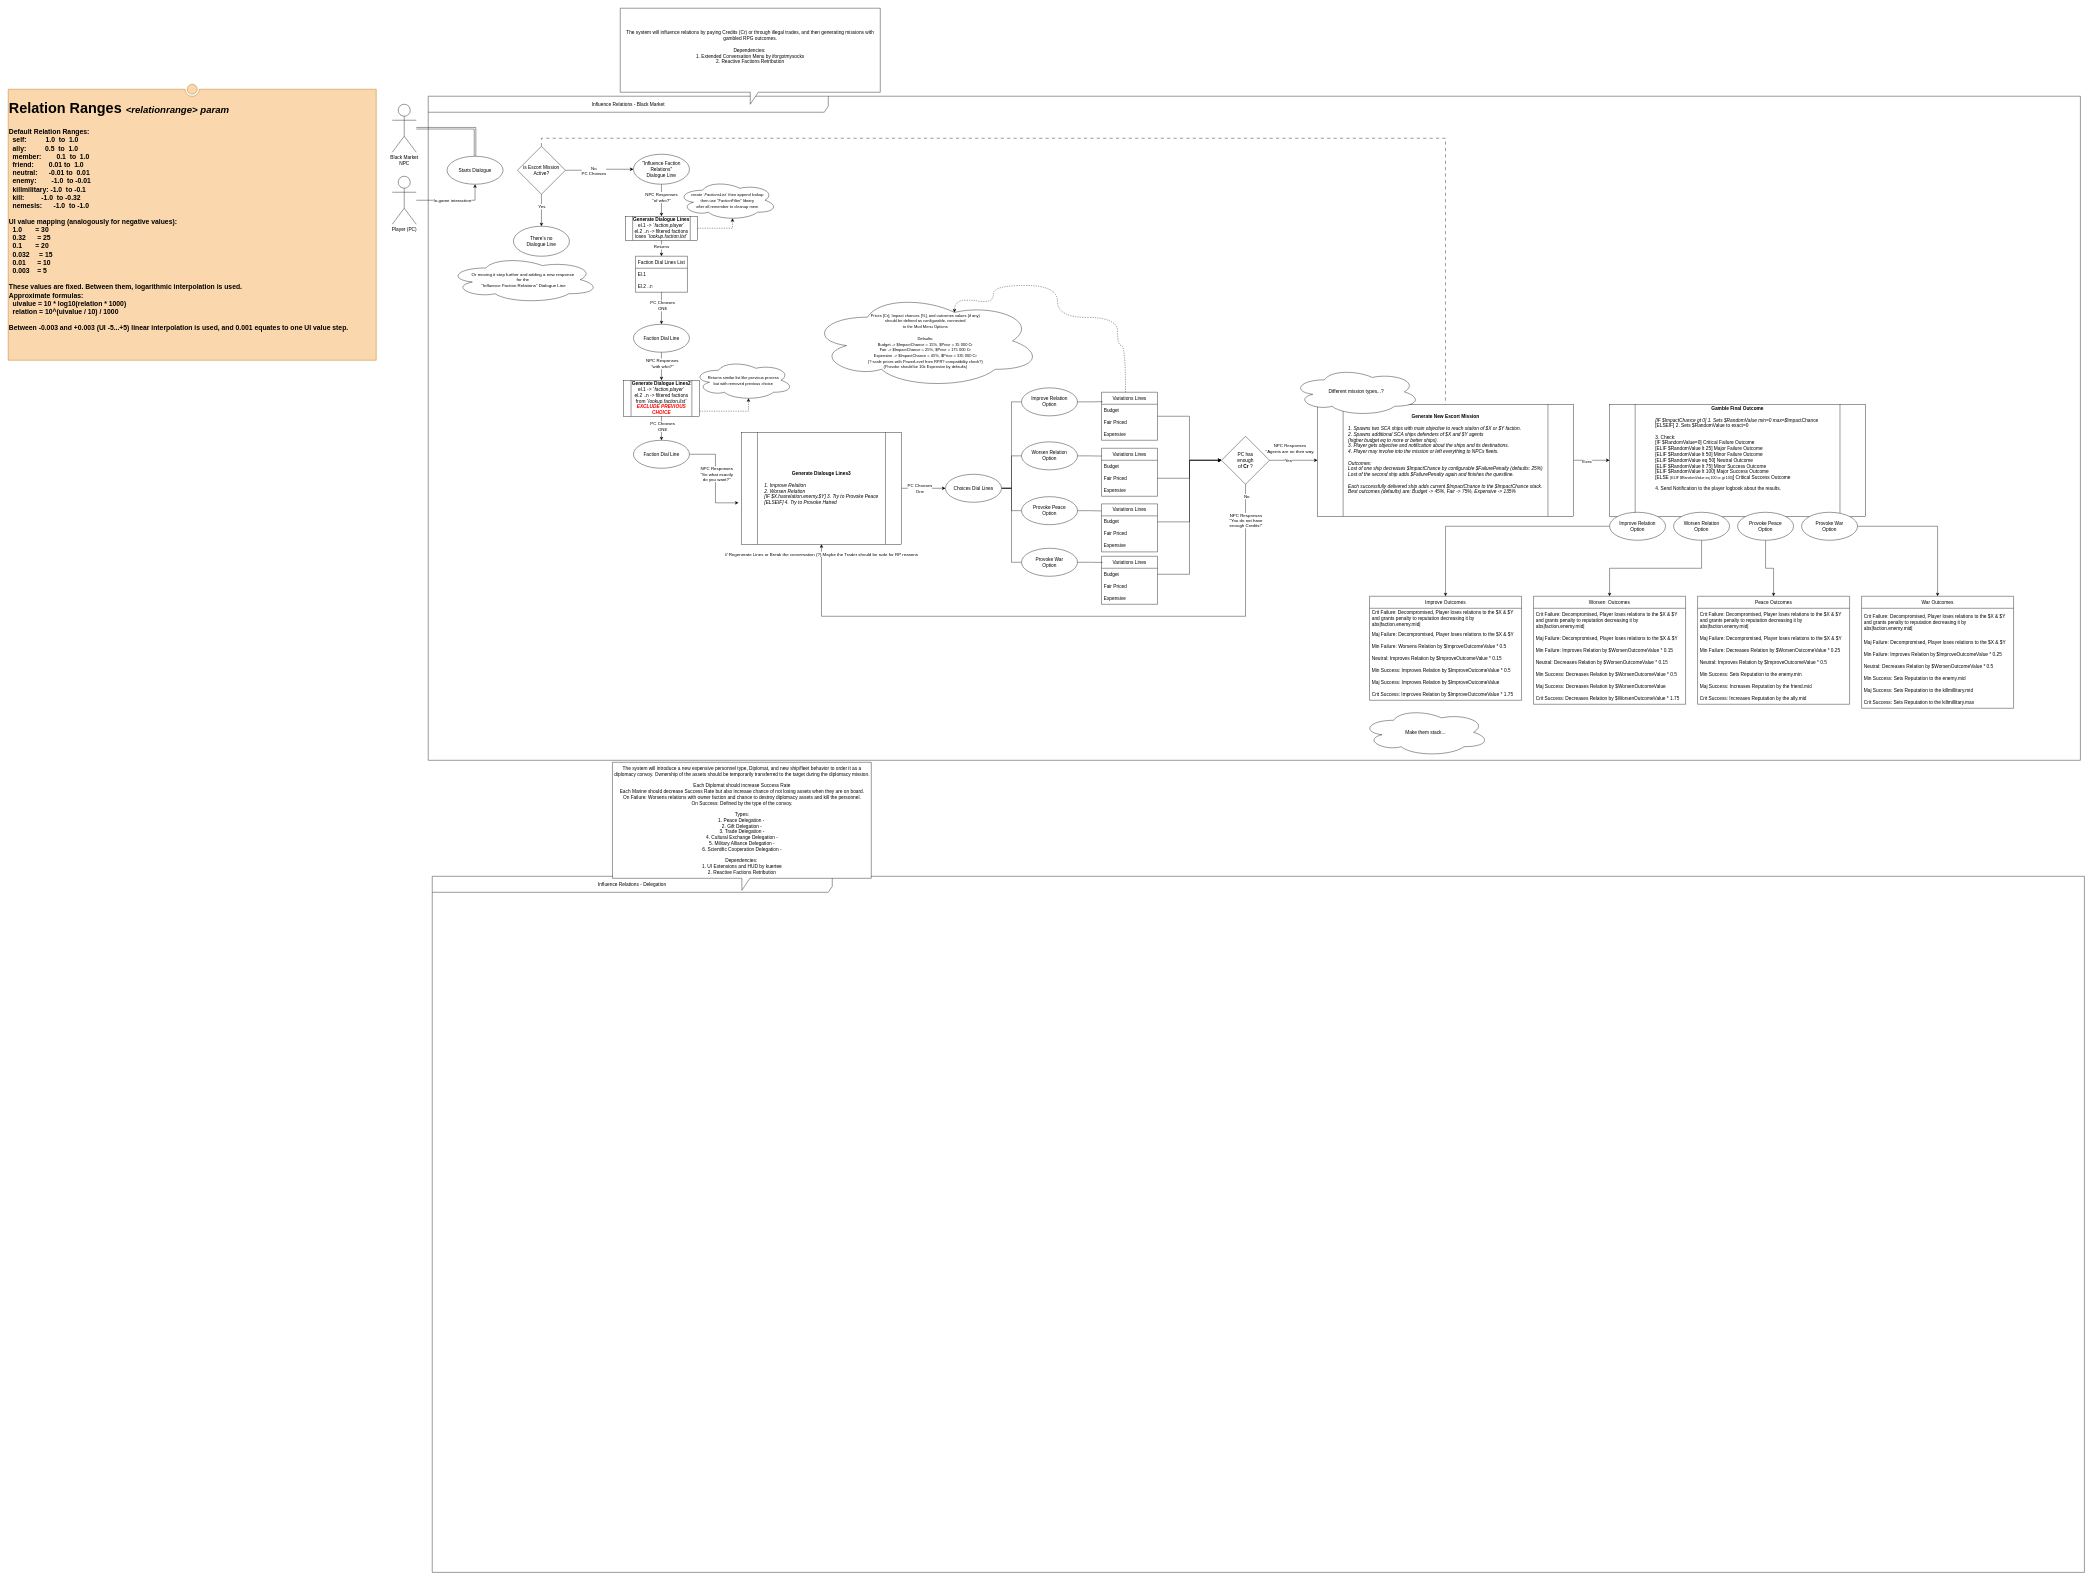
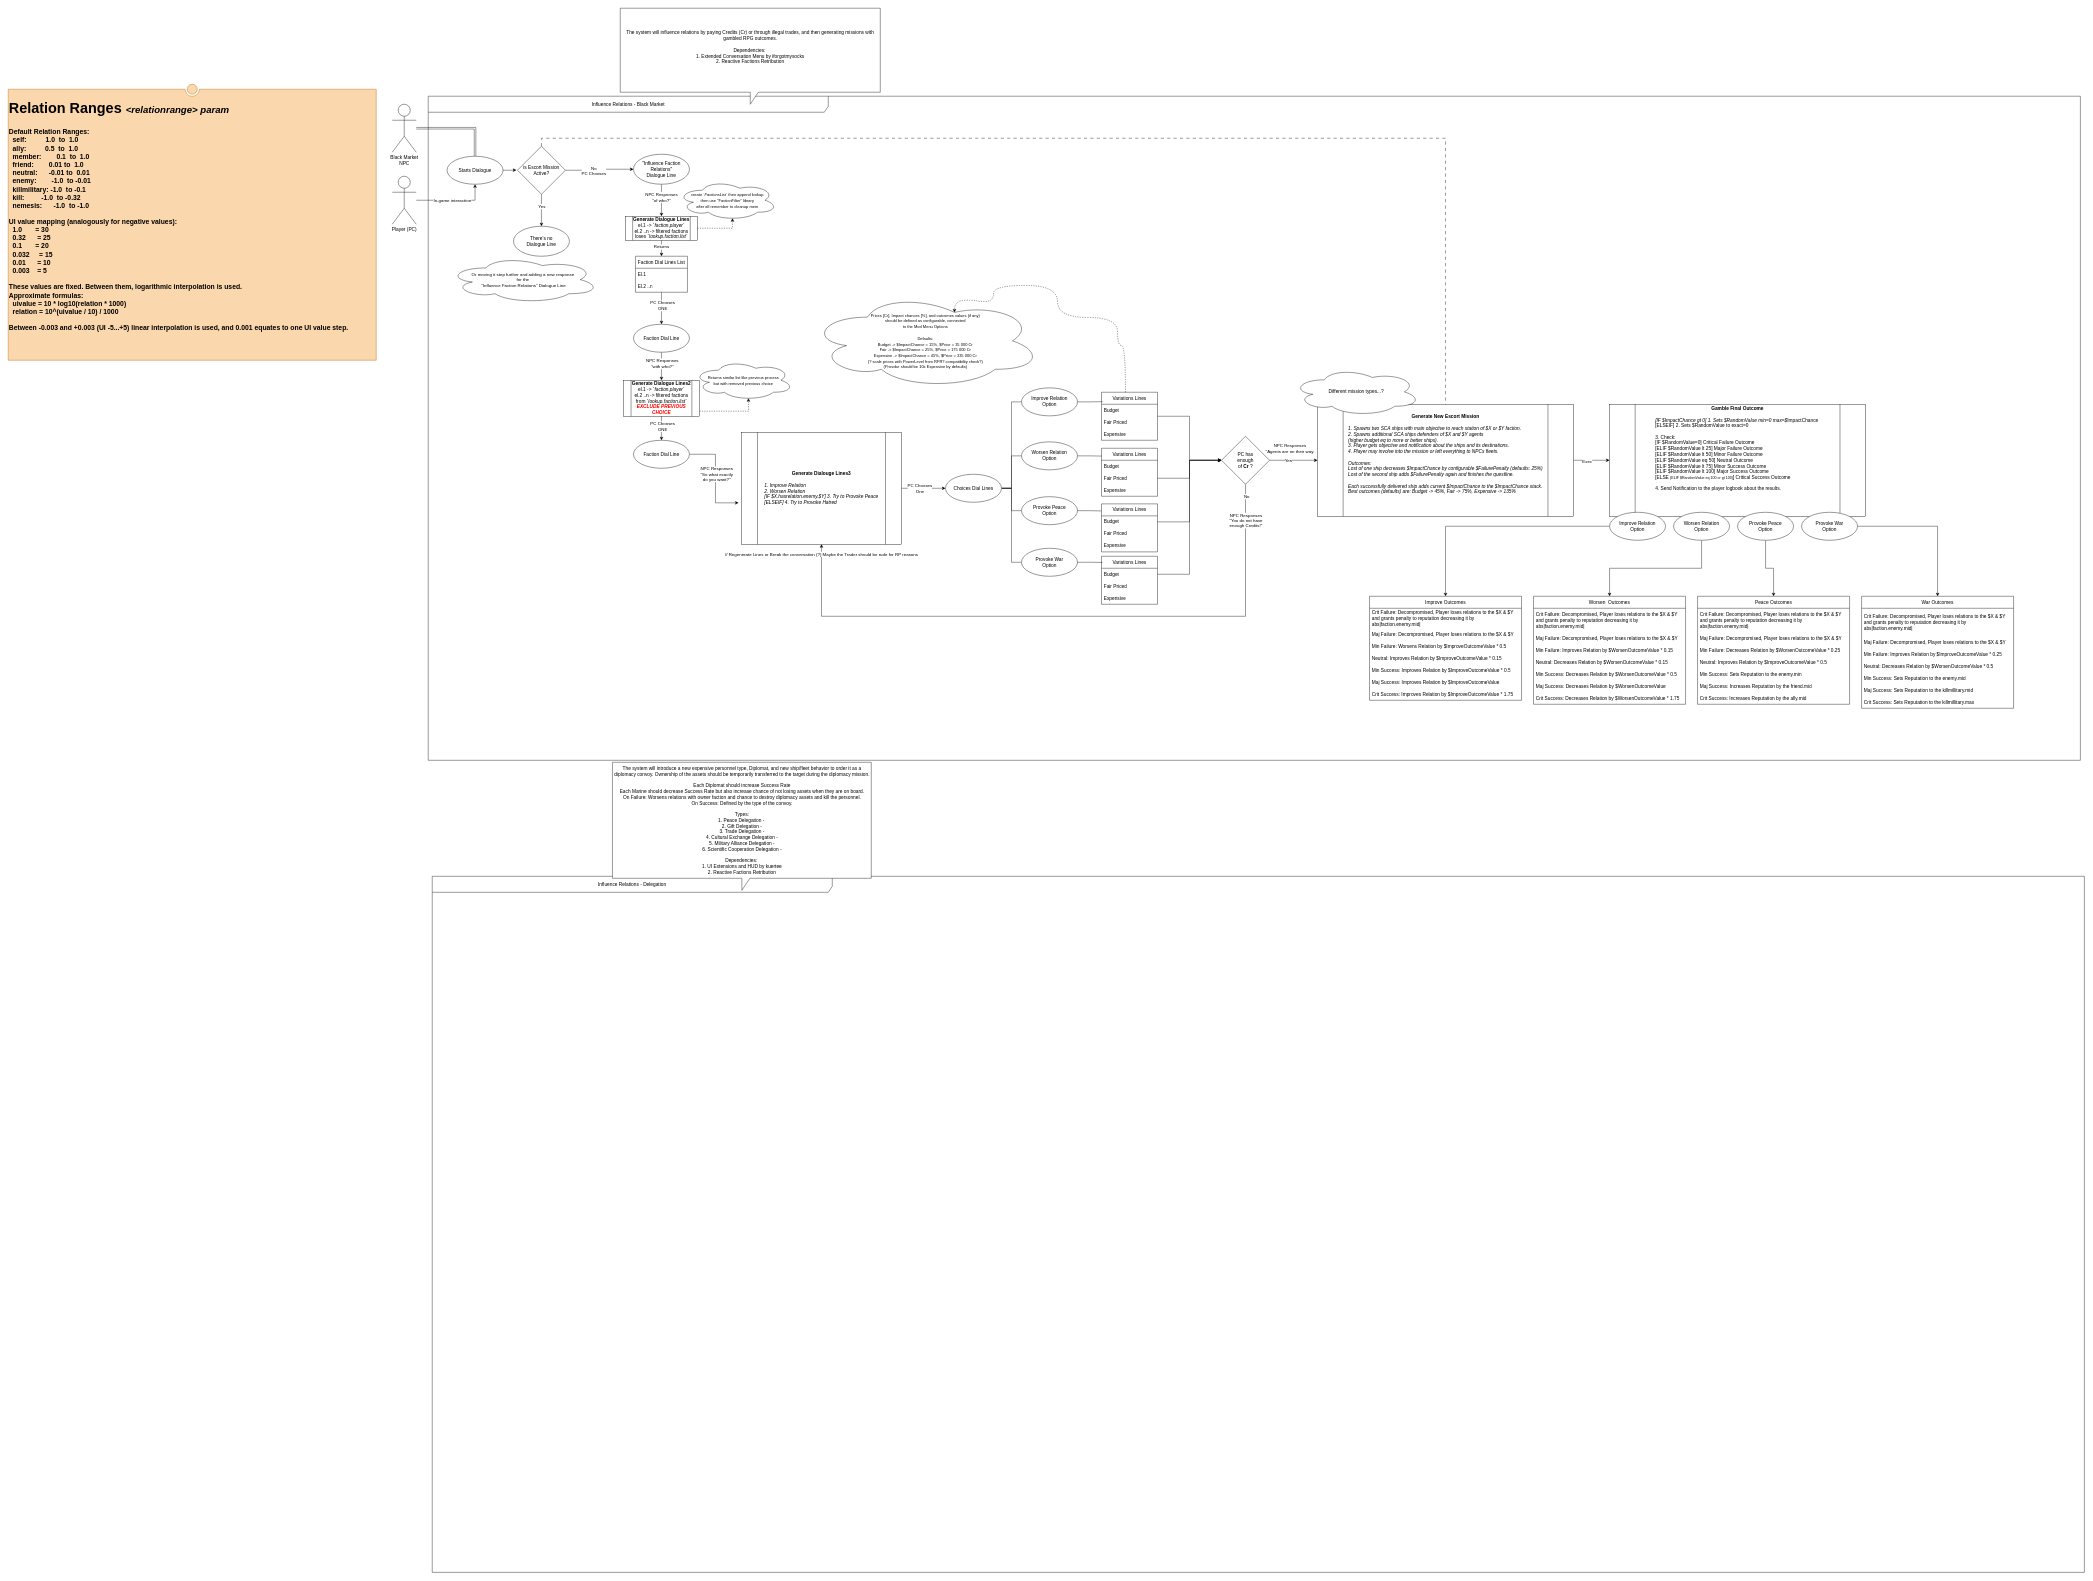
edge "Starts Dialogue" -> "is Escort Mission Active?": added
node "Make them stack...": removed
